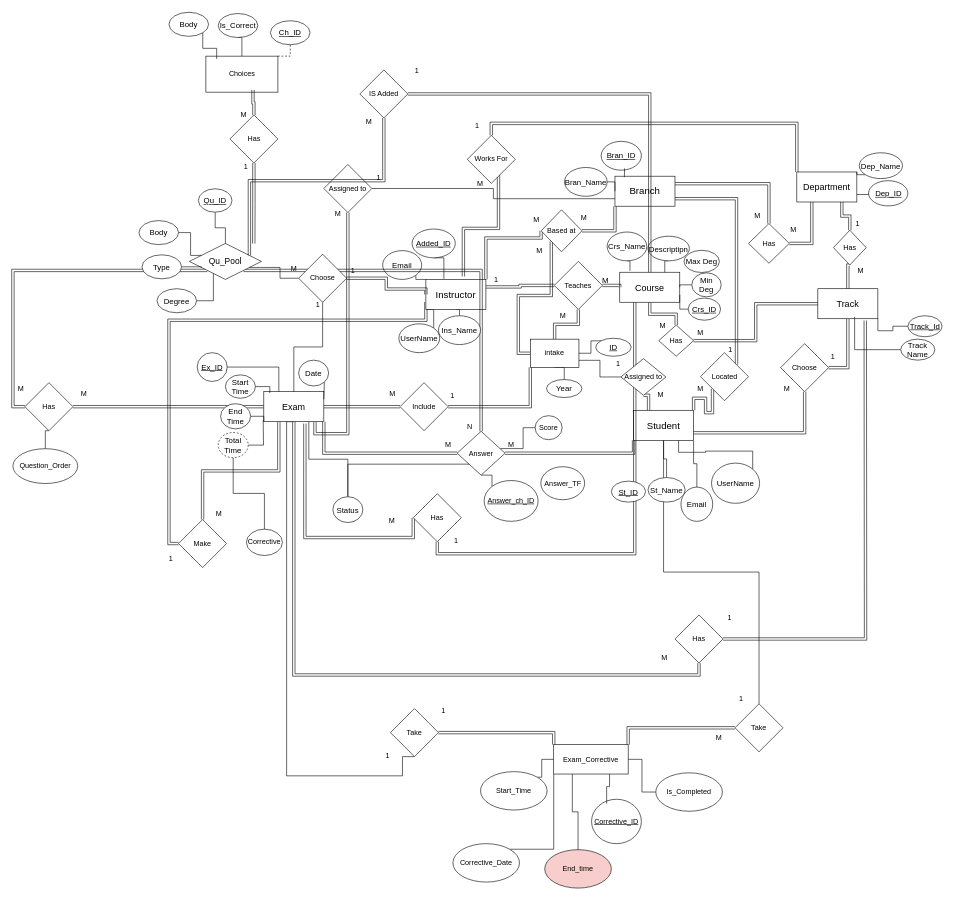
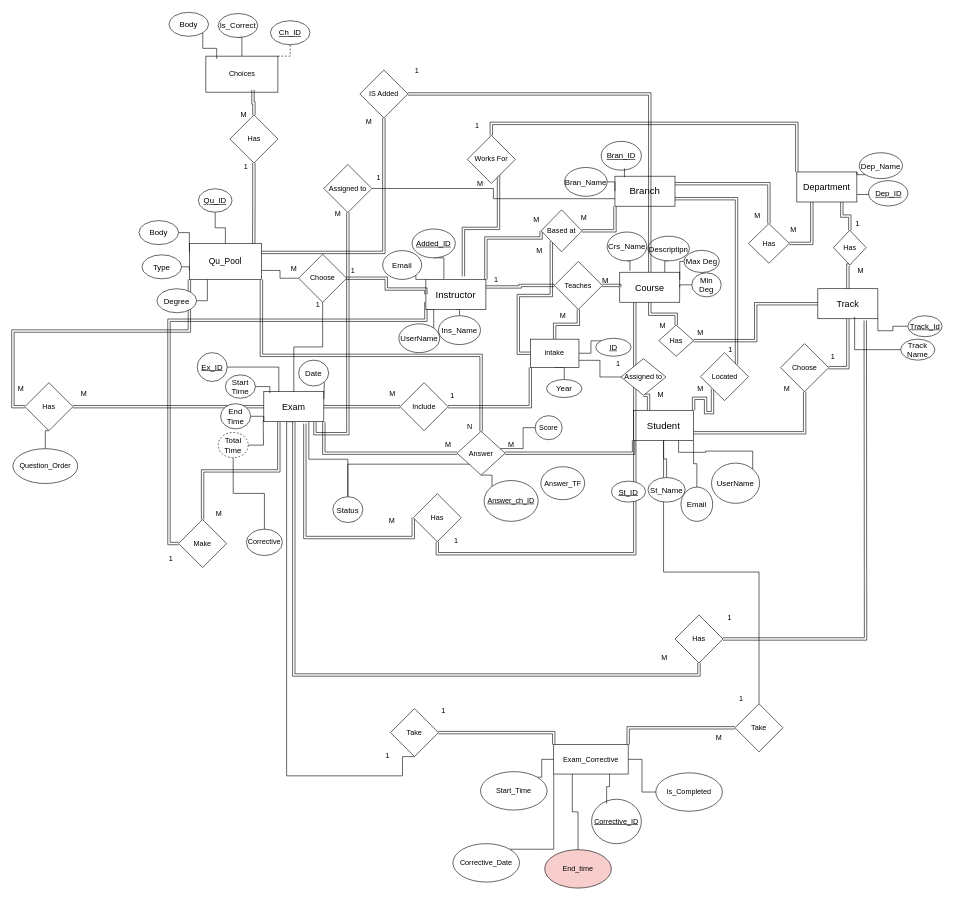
node "Qu_Pool": shape diamond -> rectangle
edge "Max Deg" -- "Course": added
edge "Course" -- "Crs_ID": removed
node "Crs_ID": removed
